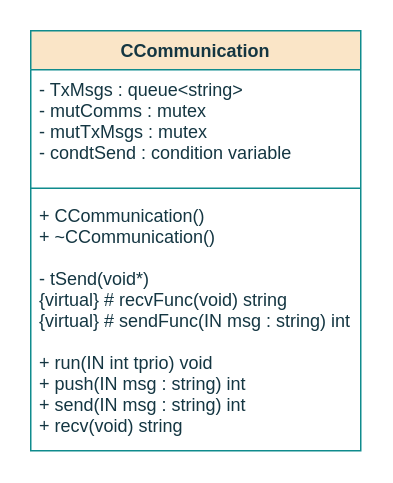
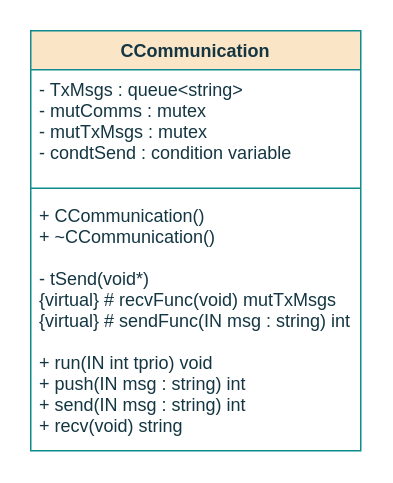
node "+ CCommunication() + ~CCommunication() - tSend(void*) {virtual} # recvFunc(void) string {virtual} # sendFunc(IN msg : string) int + run(IN int tprio) void + push(IN msg : string) int + send(IN msg : string) int + recv(void) string": label "+ CCommunication() + ~CCommunication() - tSend(void*) {virtual} # recvFunc(void) string {virtual} # sendFunc(IN msg : string) int + run(IN int tprio) void + push(IN msg : string) int + send(IN msg : string) int + recv(void) string" -> "+ CCommunication() + ~CCommunication() - tSend(void*) {virtual} # recvFunc(void) mutTxMsgs {virtual} # sendFunc(IN msg : string) int + run(IN int tprio) void + push(IN msg : string) int + send(IN msg : string) int + recv(void) string"
